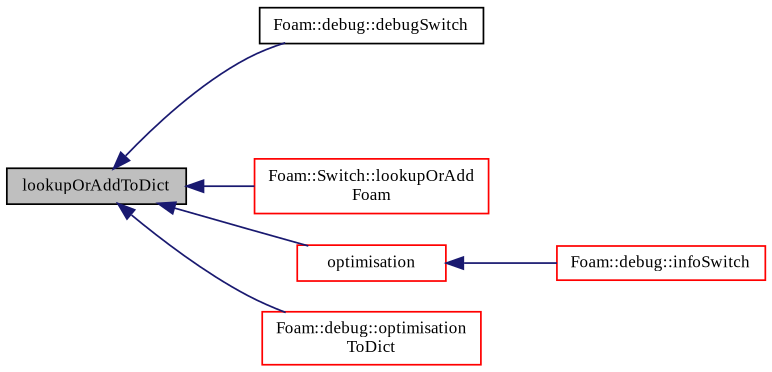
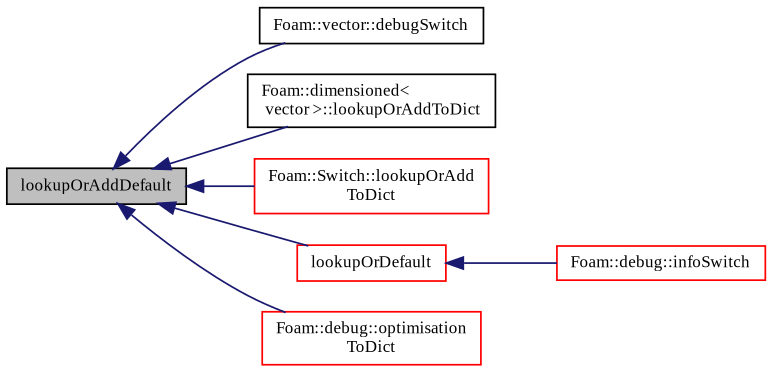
node "Foam::debug::debugSwitch": label "Foam::debug::debugSwitch" -> "Foam::vector::debugSwitch"
node "Foam::dimensioned< vector >::lookupOrAddToDict": added
node "lookupOrAddToDict": label "lookupOrAddToDict" -> "lookupOrAddDefault"
node "Foam::Switch::lookupOrAdd Foam": label "Foam::Switch::lookupOrAdd Foam" -> "Foam::Switch::lookupOrAdd ToDict"
node "optimisation": label "optimisation" -> "lookupOrDefault"
